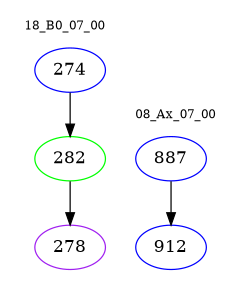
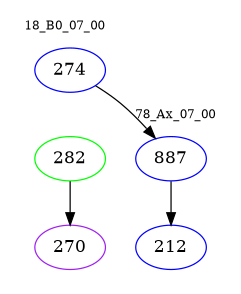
edge "274" -> "282": now "274" -> "887"
cluster "08_Ax_07_00": label "08_Ax_07_00" -> "78_Ax_07_00"
node "278": label "278" -> "270"
node "912": label "912" -> "212"
